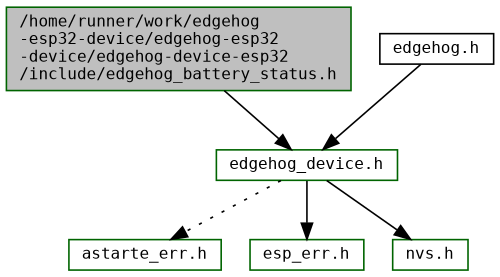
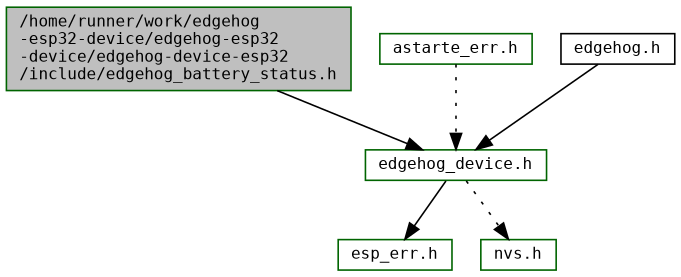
edge "edgehog_device.h" -> "nvs.h": style solid -> dotted
edge "edgehog_device.h" -> "astarte_err.h": reversed
